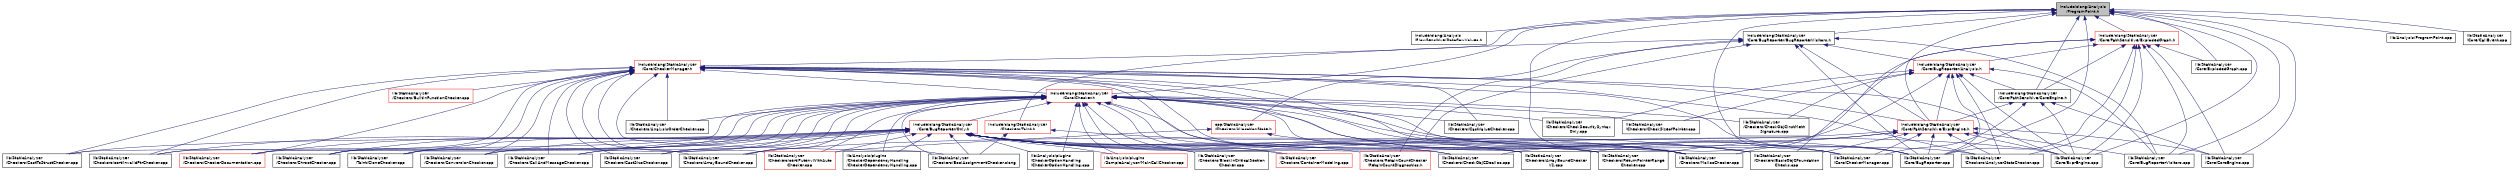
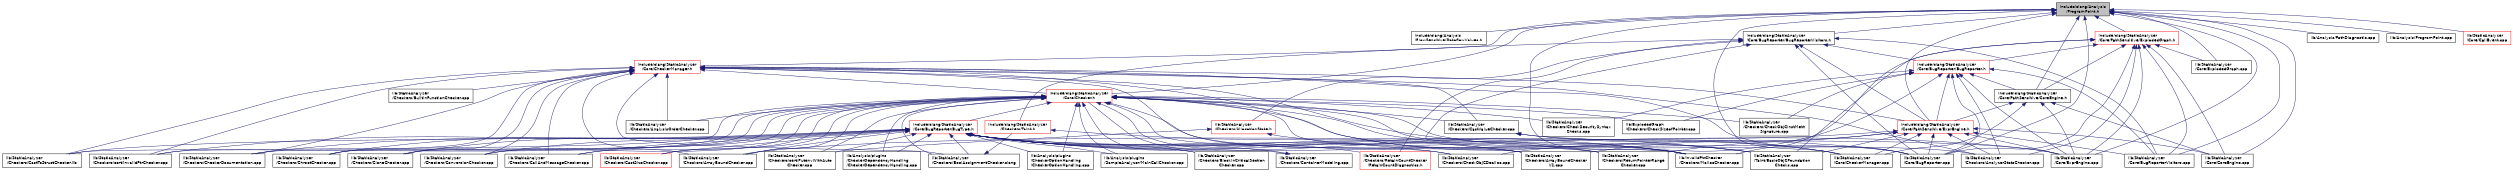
node "lib/Analysis/PathDiagnostic.cpp": added
node "lib/StaticAnalyzer /Core/CallEvent.cpp": color black -> red
node "include/clang/StaticAnalyzer /Core/BugReporter/Analysis.h": label "include/clang/StaticAnalyzer /Core/BugReporter/Analysis.h" -> "include/clang/StaticAnalyzer /Core/BugReporter/BugReporter.h"
edge "lib/StaticAnalyzer /Core/ExprEngine.cpp" -> "include/clang/StaticAnalyzer /Core/CheckerManager.h": now "lib/StaticAnalyzer /Core/ExprEngine.cpp" -> "lib/StaticAnalyzer /Checkers/CastValueChecker.cpp"
edge "lib/StaticAnalyzer /Core/CheckerManager.cpp" -> "include/clang/StaticAnalyzer /Core/CheckerManager.h": now "lib/StaticAnalyzer /Core/CheckerManager.cpp" -> "lib/StaticAnalyzer /Checkers/CastValueChecker.cpp"
node "lib/StaticAnalyzer /Checkers/BuiltinFunctionChecker.cpp": color red -> black
edge "lib/StaticAnalyzer /Checkers/CastSizeChecker.cpp" -> "include/clang/StaticAnalyzer /Core/CheckerManager.h": removed
edge "lib/StaticAnalyzer /Checkers/ReturnPointerRange Checker.cpp" -> "include/clang/StaticAnalyzer /Core/CheckerManager.h": removed
node "include/clang/StaticAnalyzer /Core/BugReporter/Only.h": label "include/clang/StaticAnalyzer /Core/BugReporter/Only.h" -> "include/clang/StaticAnalyzer /Core/BugReporter/BugType.h"
node "cpp/StaticAnalyzer /Checkers/AllocationState.h": label "cpp/StaticAnalyzer /Checkers/AllocationState.h" -> "lib/StaticAnalyzer /Checkers/AllocationState.h"
node "lib/StaticAnalyzer /Checkers/CheckSecuritySyntax Only.cpp": label "lib/StaticAnalyzer /Checkers/CheckSecuritySyntax Only.cpp" -> "lib/StaticAnalyzer /Checkers/CheckSecuritySyntax Checks.cpp"
node "lib/StaticAnalyzer /Checkers/CheckSizeofPointer.cpp": label "lib/StaticAnalyzer /Checkers/CheckSizeofPointer.cpp" -> "lib/ExplodedGraph /Checkers/CheckSizeofPointer.cpp"
edge "lib/StaticAnalyzer /Checkers/cert/PutenvWithAuto Checker.cpp" -> "include/clang/StaticAnalyzer /Core/CheckerManager.h": removed
edge "lib/StaticAnalyzer /Checkers/BoolAssignmentChecker.clang" -> "include/clang/StaticAnalyzer /Checkers/Taint.h": reversed
edge "lib/StaticAnalyzer /Checkers/ContainerModeling.cpp" -> "include/clang/StaticAnalyzer /Core/Checker.h": reversed
node "lib/StaticAnalyzer /Checkers/CastToStructChecker.cpp": label "lib/StaticAnalyzer /Checkers/CastToStructChecker.cpp" -> "lib/StaticAnalyzer /Checkers/CastToStructChecker.lib"
node "lib/StaticAnalyzer /Checkers/CheckerDocumentation.cpp": color red -> black
node "lib/StaticAnalyzer /Taint/CloneChecker.cpp": label "lib/StaticAnalyzer /Taint/CloneChecker.cpp" -> "lib/StaticAnalyzer /Checkers/CloneChecker.cpp"
node "lib/StaticAnalyzer /Checkers/CastSizeChecker.cpp": color black -> red
node "lib/StaticAnalyzer /Checkers/cert/PutenvWithAuto Checker.cpp": color red -> black
node "lib/Analysis/plugins /SampleAnalyzer/MainCallChecker.cpp": color red -> black
node "lib/StaticAnalyzer /Checkers/ContainerModeling.cpp": color red -> black
node "lib/StaticAnalyzer /Checkers/MallocChecker.cpp": label "lib/StaticAnalyzer /Checkers/MallocChecker.cpp" -> "lib/InvalidPtrChecker /Checkers/MallocChecker.cpp"
node "lib/StaticAnalyzer /Checkers/BasicObjCFoundation Checks.cpp": label "lib/StaticAnalyzer /Checkers/BasicObjCFoundation Checks.cpp" -> "lib/StaticAnalyzer /Taint/BasicObjCFoundation Checks.cpp"
